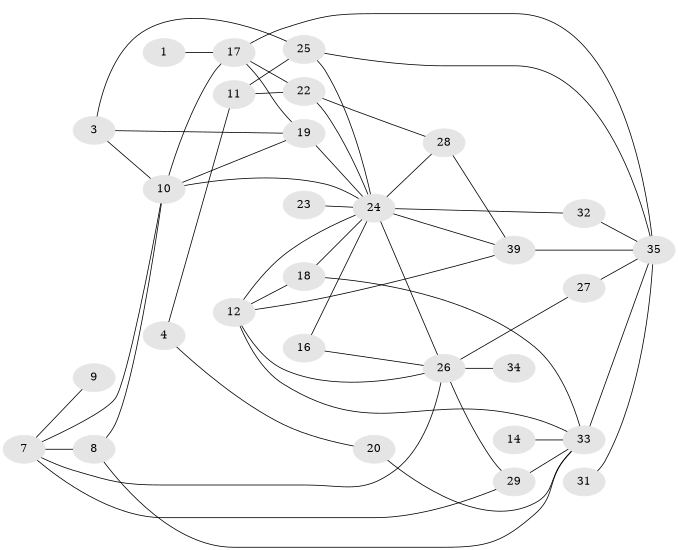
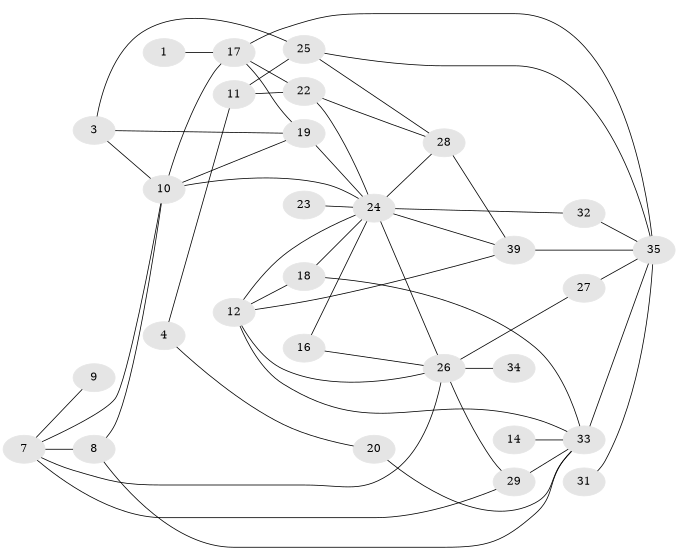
edge "25" -- "24": now "25" -- "28"
